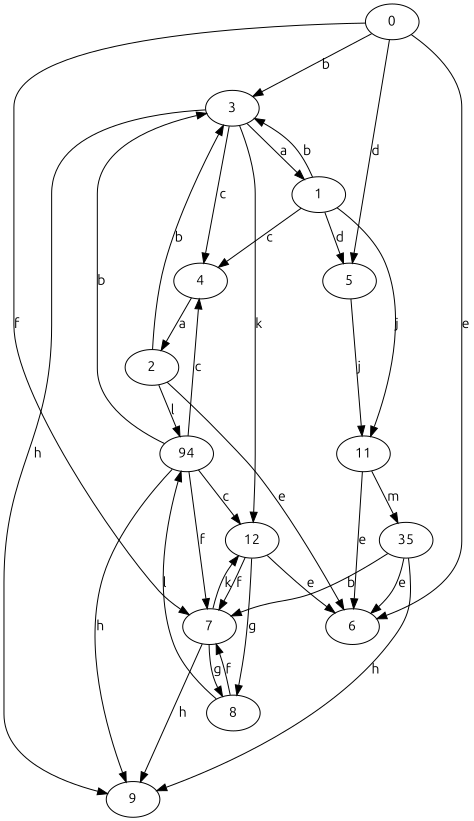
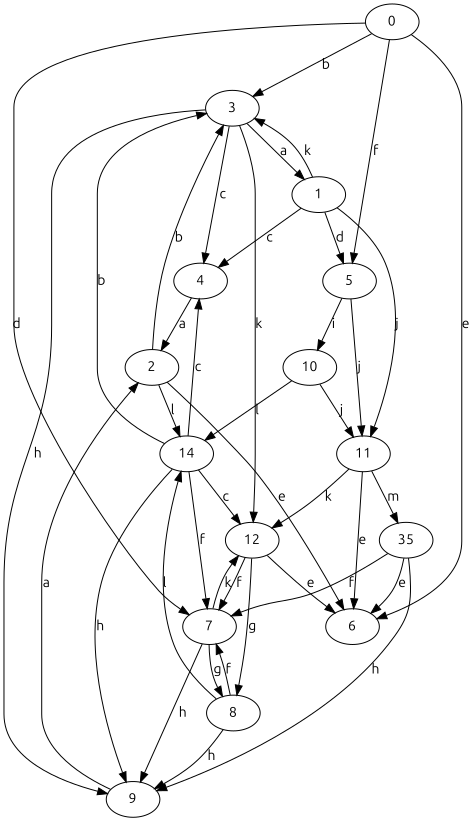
edge "1" -> "3": label "b" -> "k"
edge "0" -> "5": label "d" -> "f"
edge "0" -> "7": label "f" -> "d"
node "10": added
node "94": label "94" -> "14"
edge "11" -> "12": added, label "k"
edge "35" -> "7": label "b" -> "f"
edge "9" -> "2": added, label "a"
edge "8" -> "9": added, label "h"
